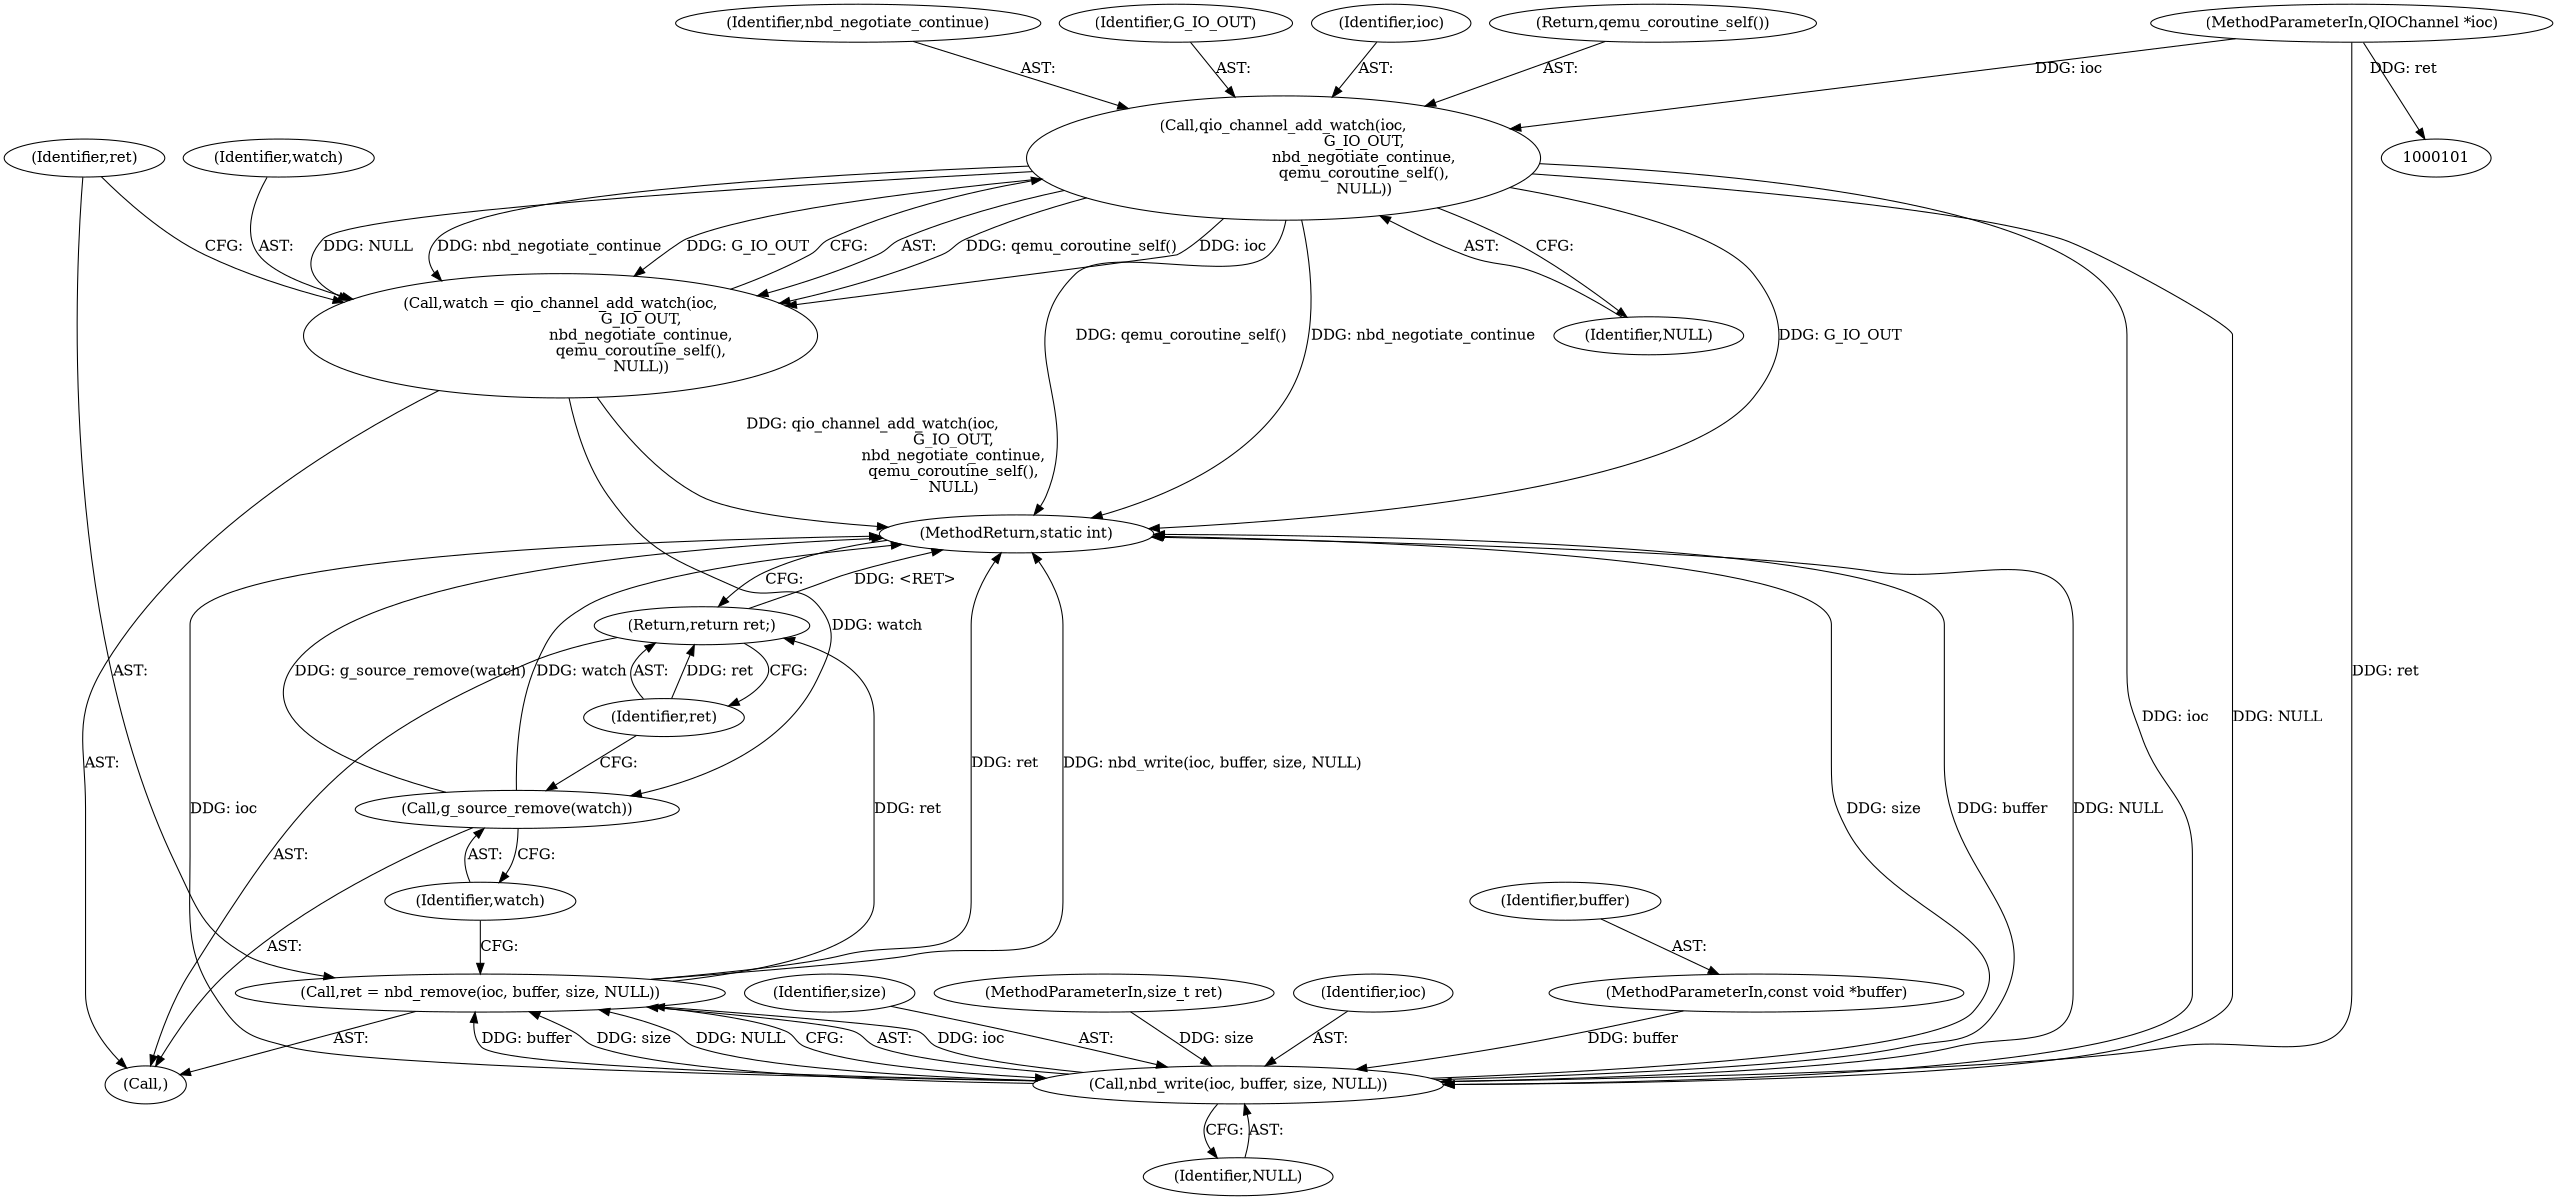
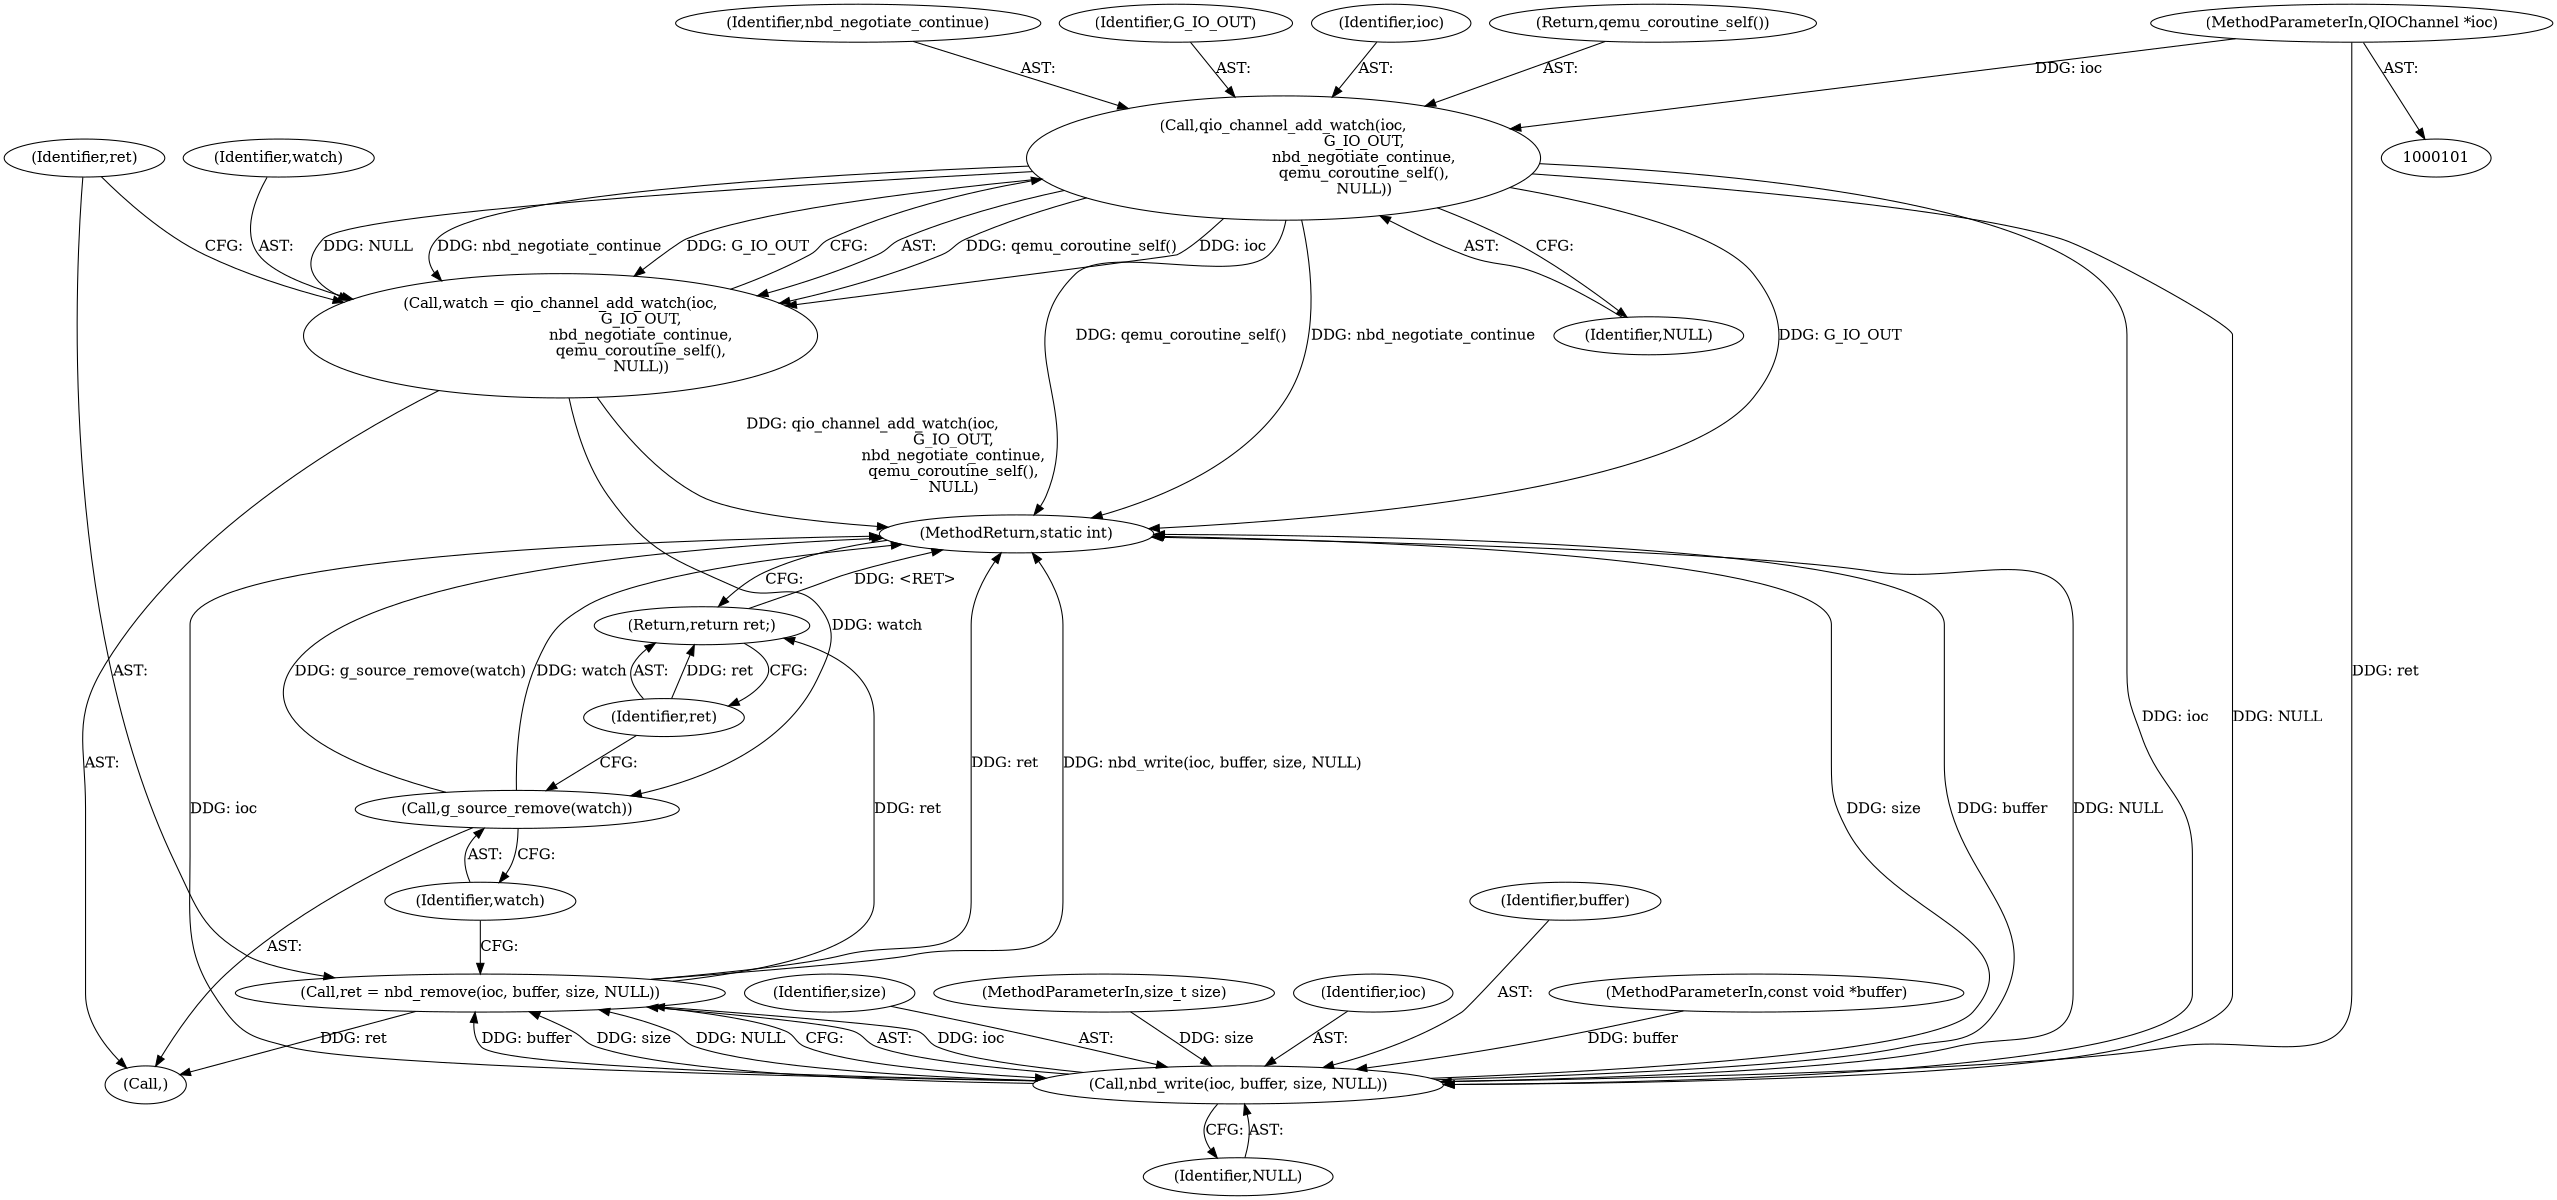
edge "(MethodParameterIn,QIOChannel *ioc)" -> "1000101": label "DDG: ret" -> "AST: "
edge "(Return,return ret;)" -> "(Call,)": removed, label "AST:"
edge "(Identifier,buffer)" -> "(MethodParameterIn,const void *buffer)": now "(Identifier,buffer)" -> "(Call,nbd_write(ioc, buffer, size, NULL))"
node "(MethodParameterIn,size_t ret)": label "(MethodParameterIn,size_t ret)" -> "(MethodParameterIn,size_t size)"
edge "(Call,ret = nbd_remove(ioc, buffer, size, NULL))" -> "(Call,)": label "AST: " -> "DDG: ret"
